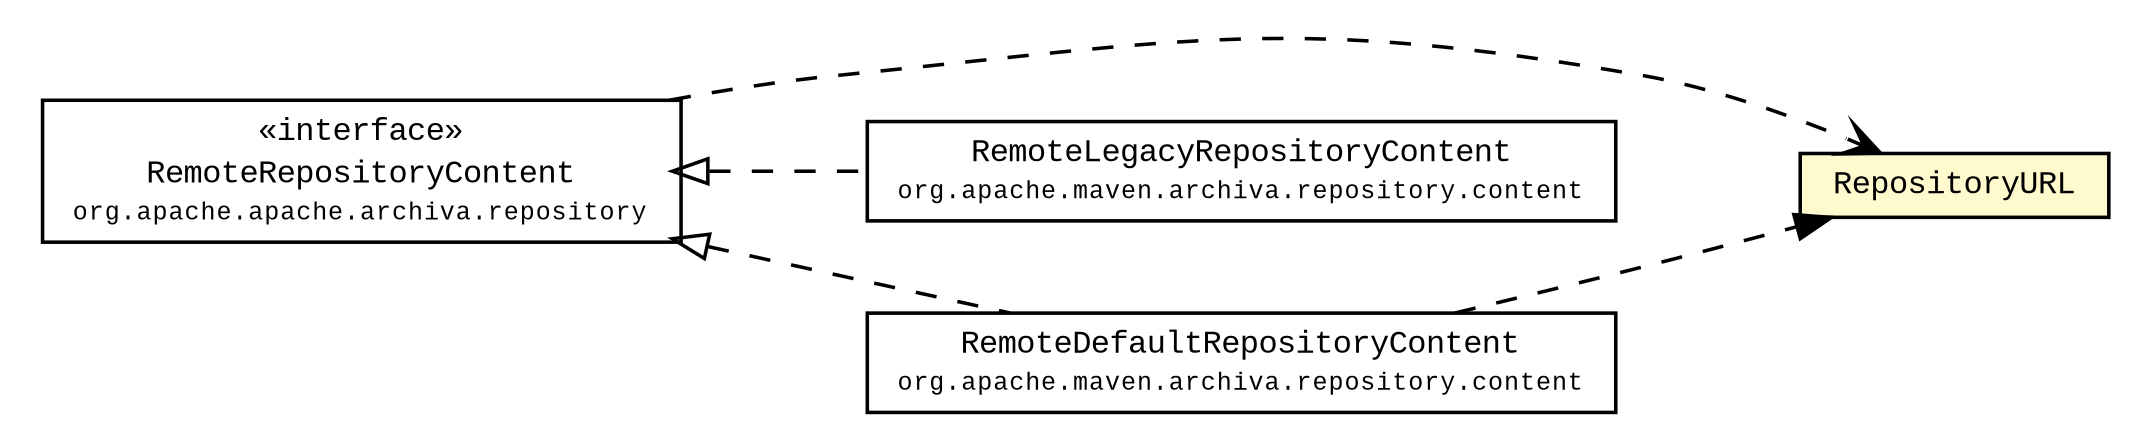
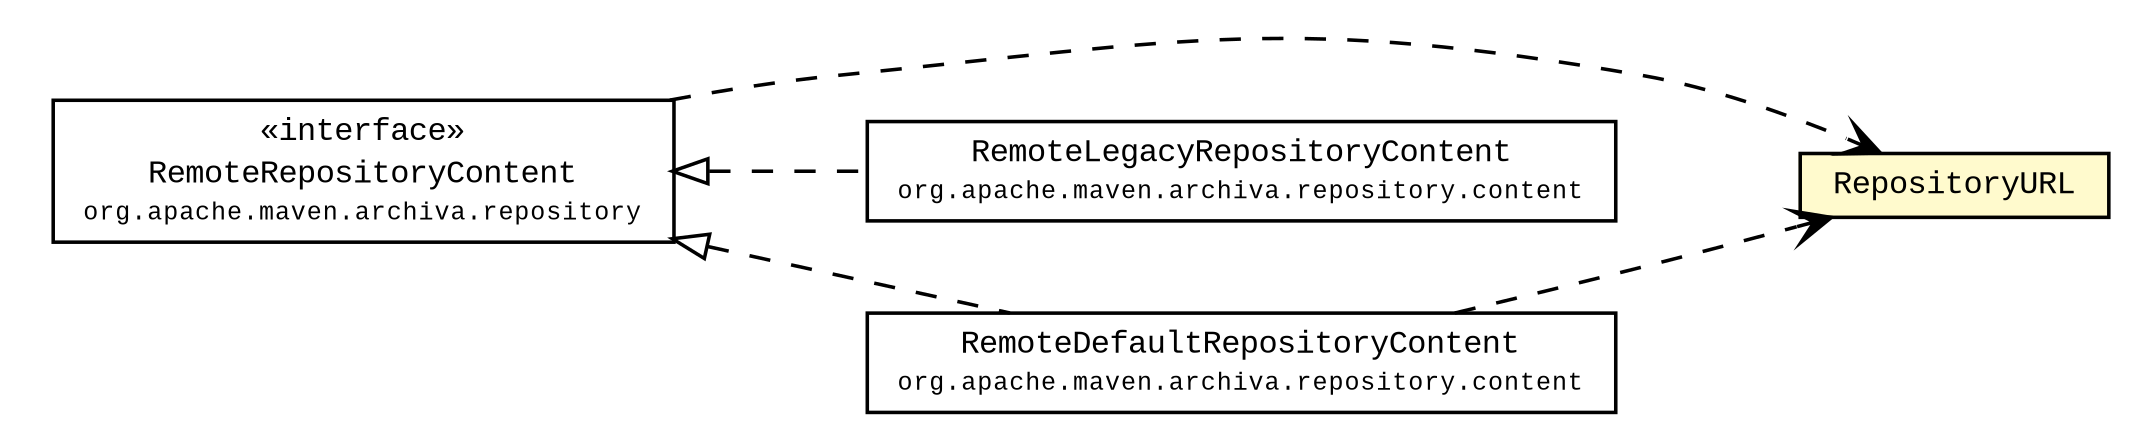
node "RemoteRepositoryContent": text "org.apache.apache.archiva.repository" -> "org.apache.maven.archiva.repository"
edge "RemoteDefaultRepositoryContent" -> "RepositoryURL": arrowhead normal -> open
